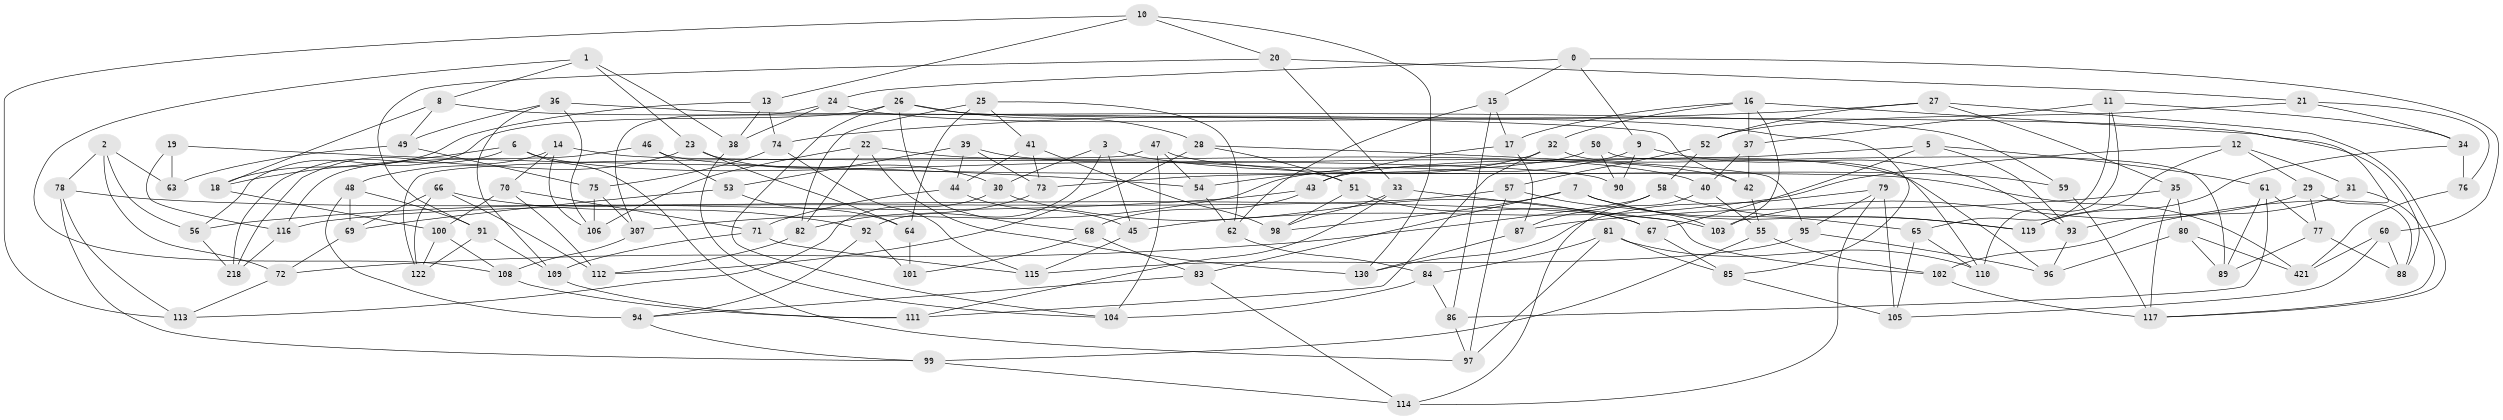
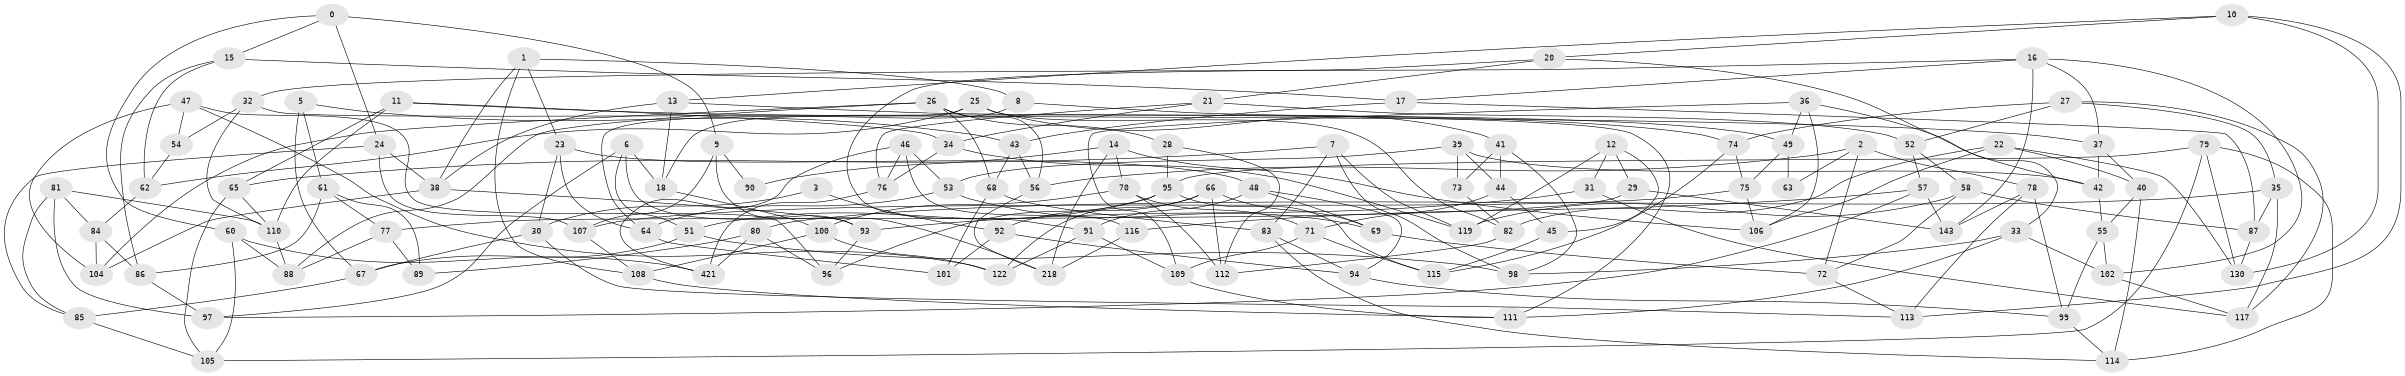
node "19": removed
node "50": removed
edge "28" -- "51": now "95" -- "51"
edge "46" -- "76": added
edge "5" -- "93": now "38" -- "93"
node "59": removed
edge "3" -- "45": removed
edge "29" -- "88": now "110" -- "88"
node "307": label "307" -> "107"
node "103": label "103" -> "143"
